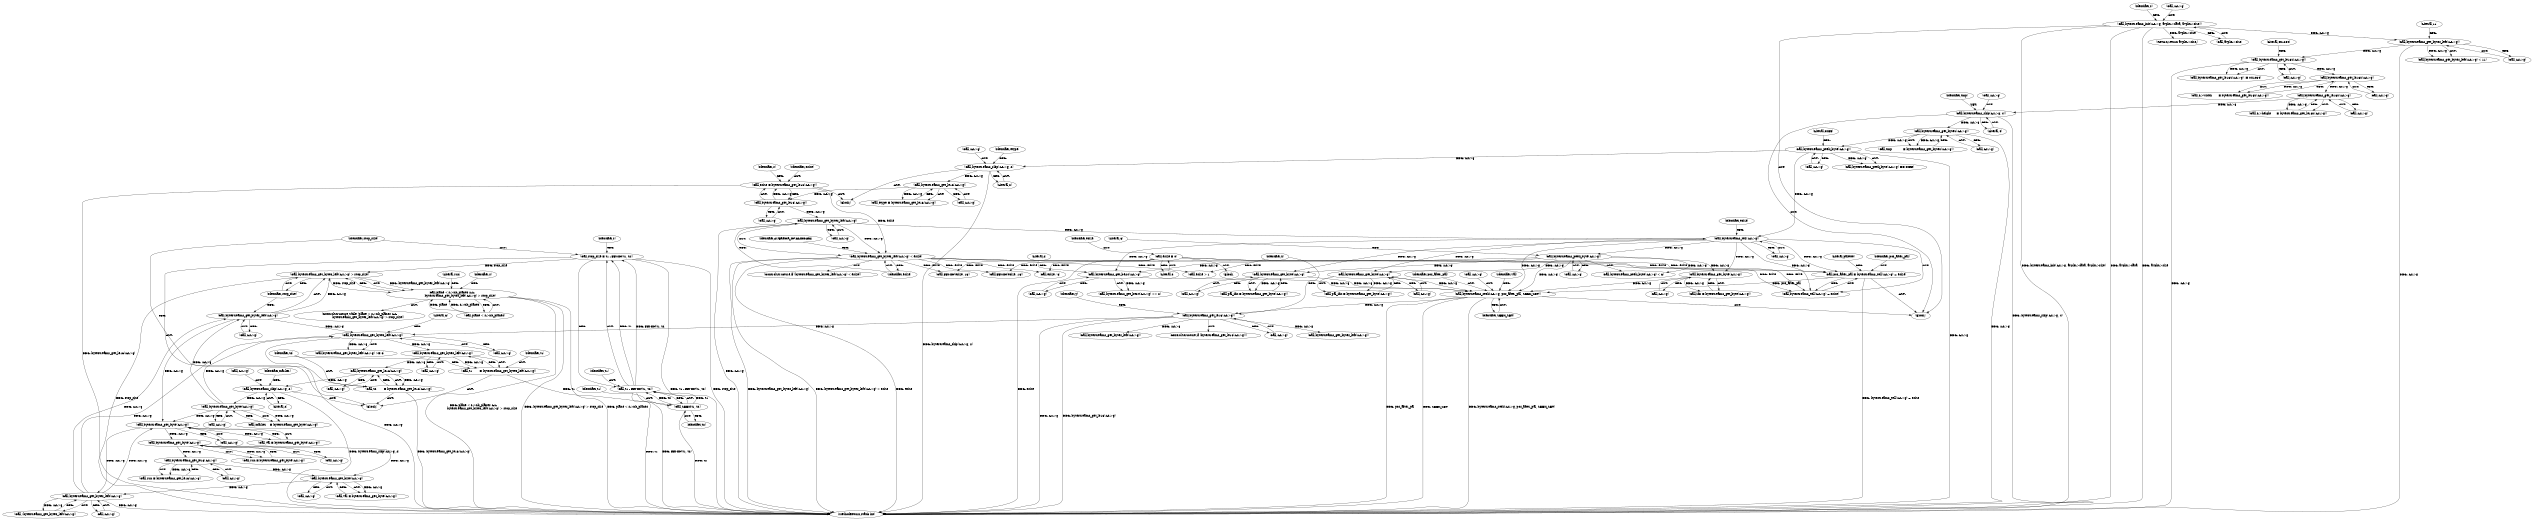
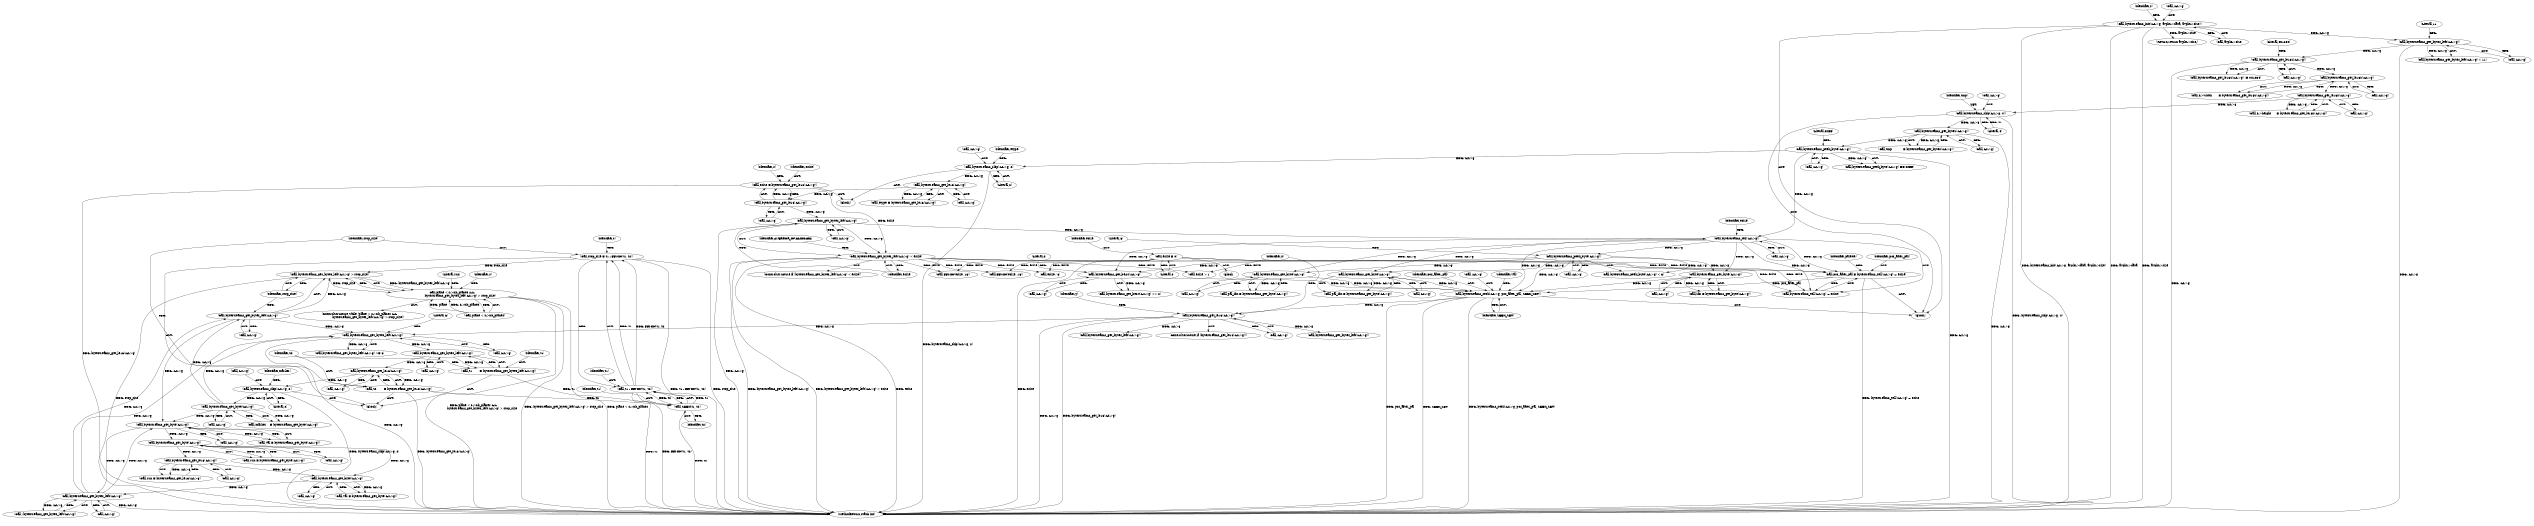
edge "(Literal,4)" -> "(Call,bytestream2_skip(&s->g, 4))": label "AST: " -> "DDG: t1"
node "(Literal,palette)": label "(Literal,palette)" -> "(Identifier,palette)"
edge "(Call,t2        = bytestream2_get_le16(&s->g))" -> "(Call,SEEK(t1, t2))": added, label "DDG: t2"
